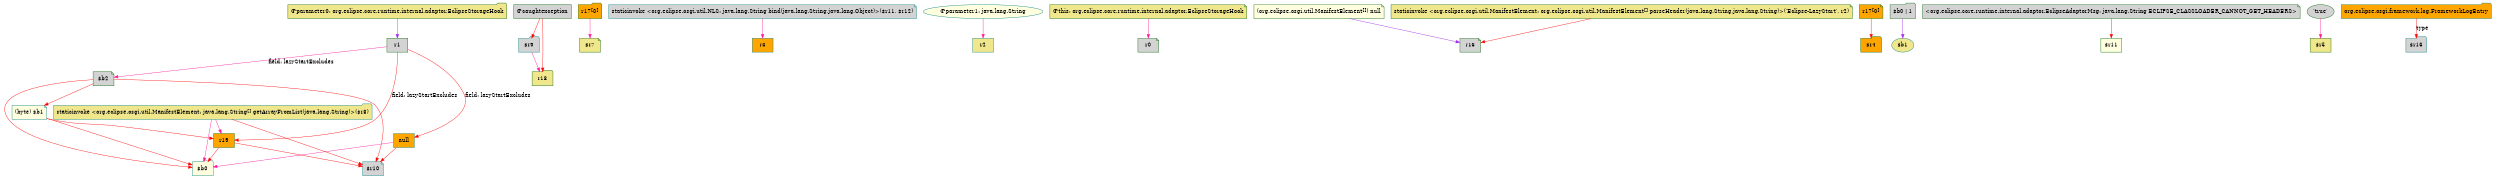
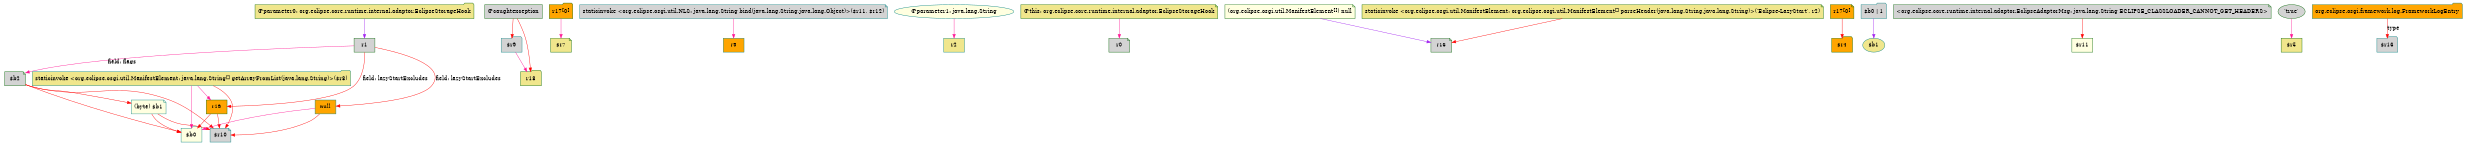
node "$b0 | 1": color darkgreen -> teal
node "r3": label "r3" -> "r9"
edge "r1" -> "$b2": label "field: lazyStartExcludes" -> "field: flags"
edge "(byte) $b1" -> "r19": now "(byte) $b1" -> "$r10"
